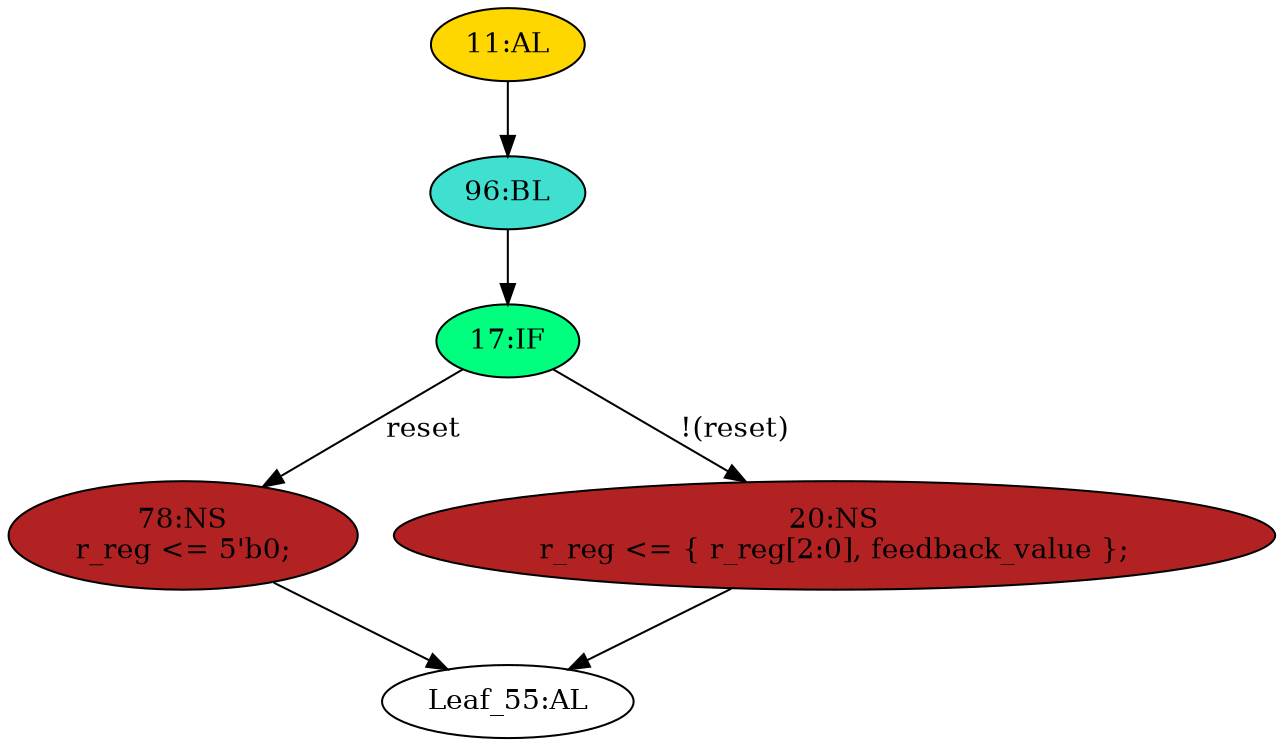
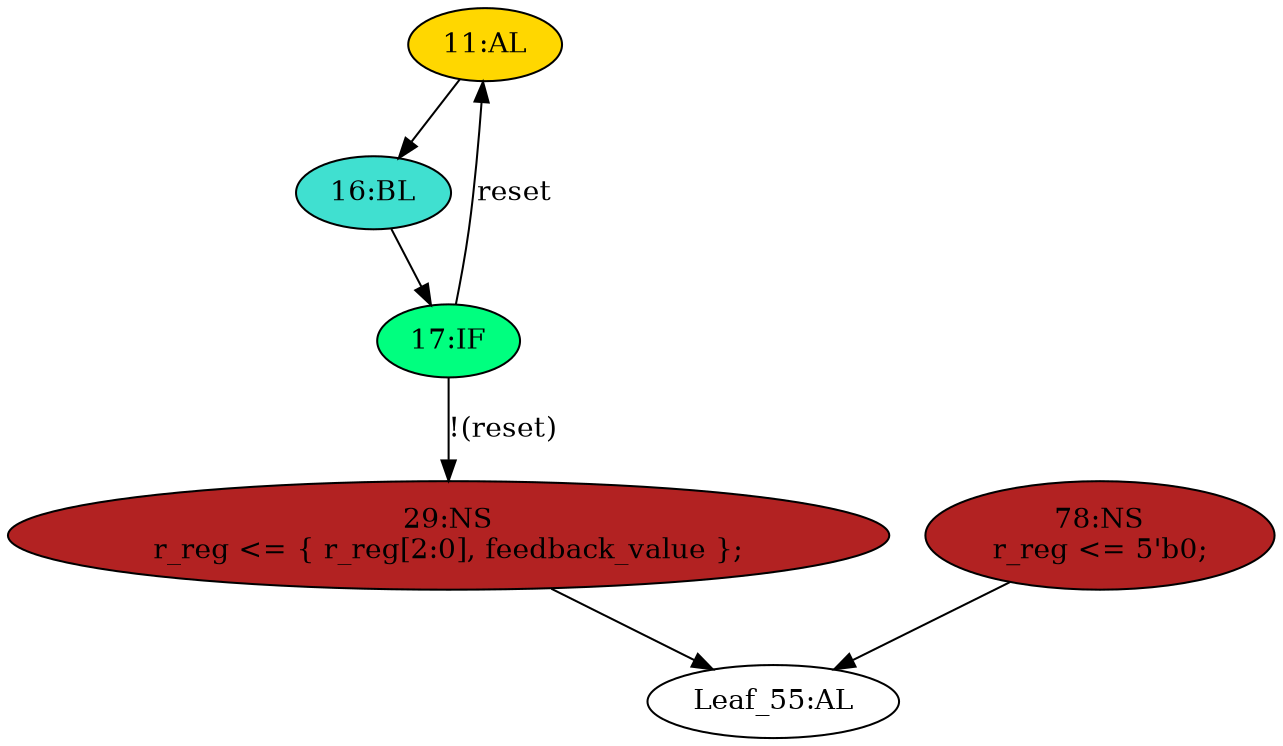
node "96:BL": label "96:BL" -> "16:BL"
edge "17:IF" -> "78:NS r_reg <= 5'b0;": now "17:IF" -> "11:AL"
node "20:NS r_reg <= { r_reg[2:0], feedback_value };": label "20:NS r_reg <= { r_reg[2:0], feedback_value };" -> "29:NS r_reg <= { r_reg[2:0], feedback_value };"
